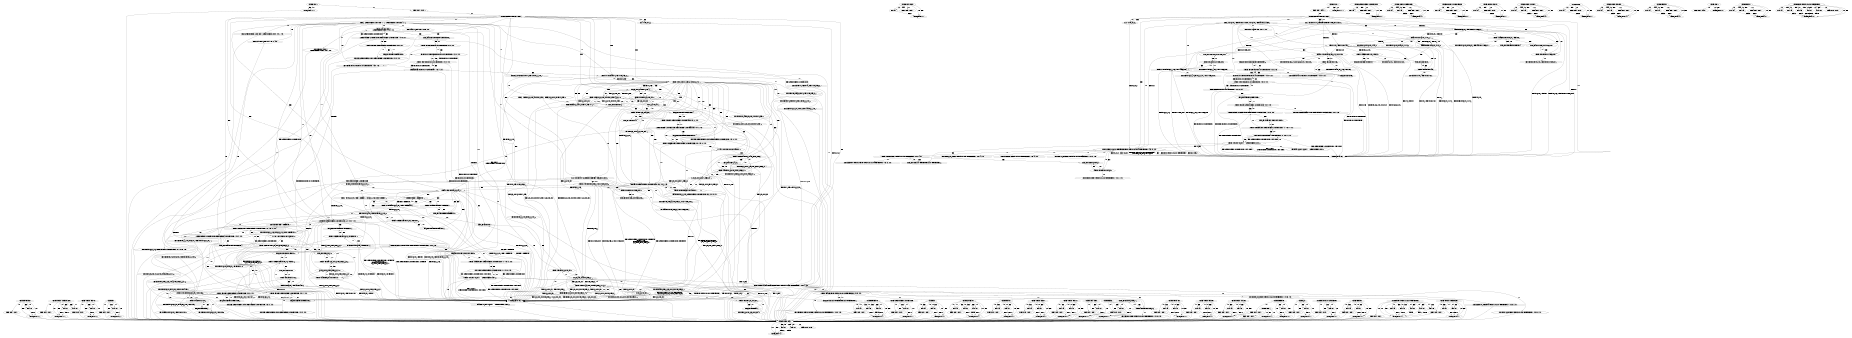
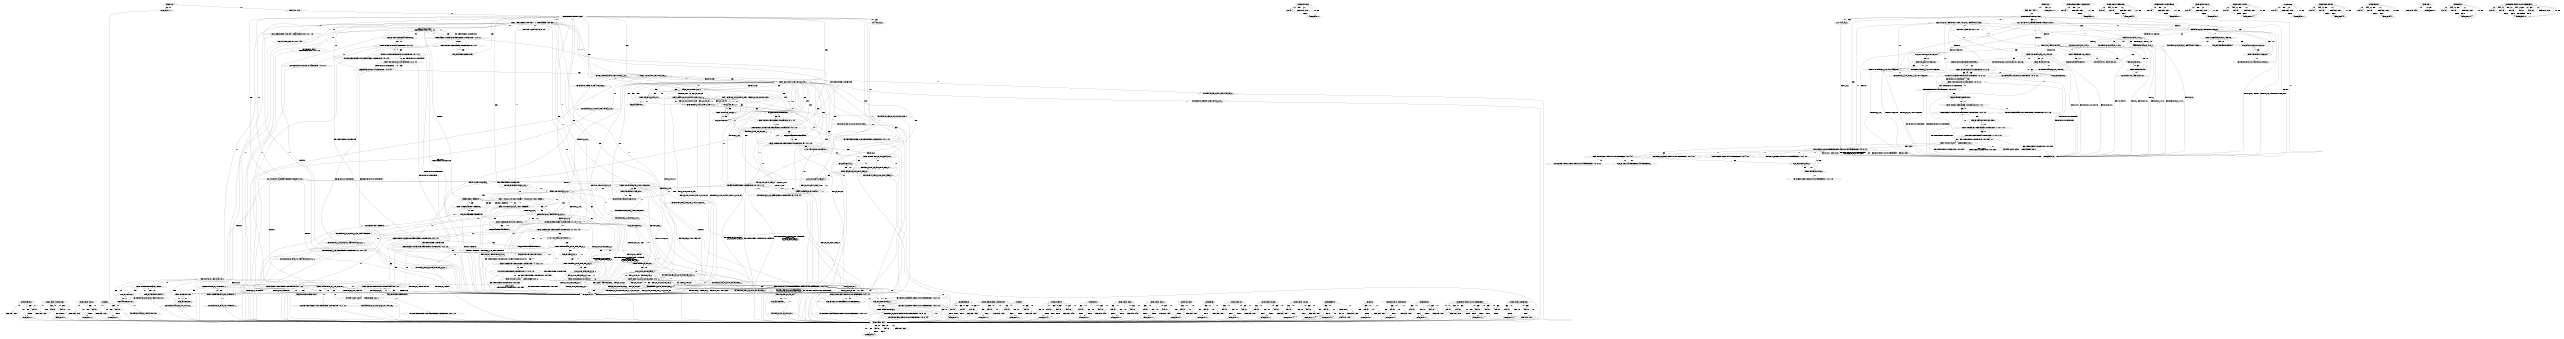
edge "(setBounds,layer_->setBounds(params.size))" -> "(<operator>.indirectFieldAccess,layer_->setBounds)": label "DDG: !texture_id_in_layer_" -> "AST: "
node "(FIELD_IDENTIFIER,setNeedsDisplay,setNeedsDisplay)": removed
